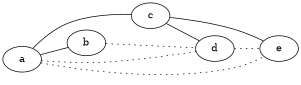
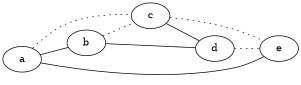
edge "c" -- "a": style solid -> dotted
edge "c" -- "e": style solid -> dotted
edge "c" -- "b": added
edge "b" -- "d": style dotted -> solid
edge "d" -- "a": removed
edge "e" -- "a": style dotted -> solid
